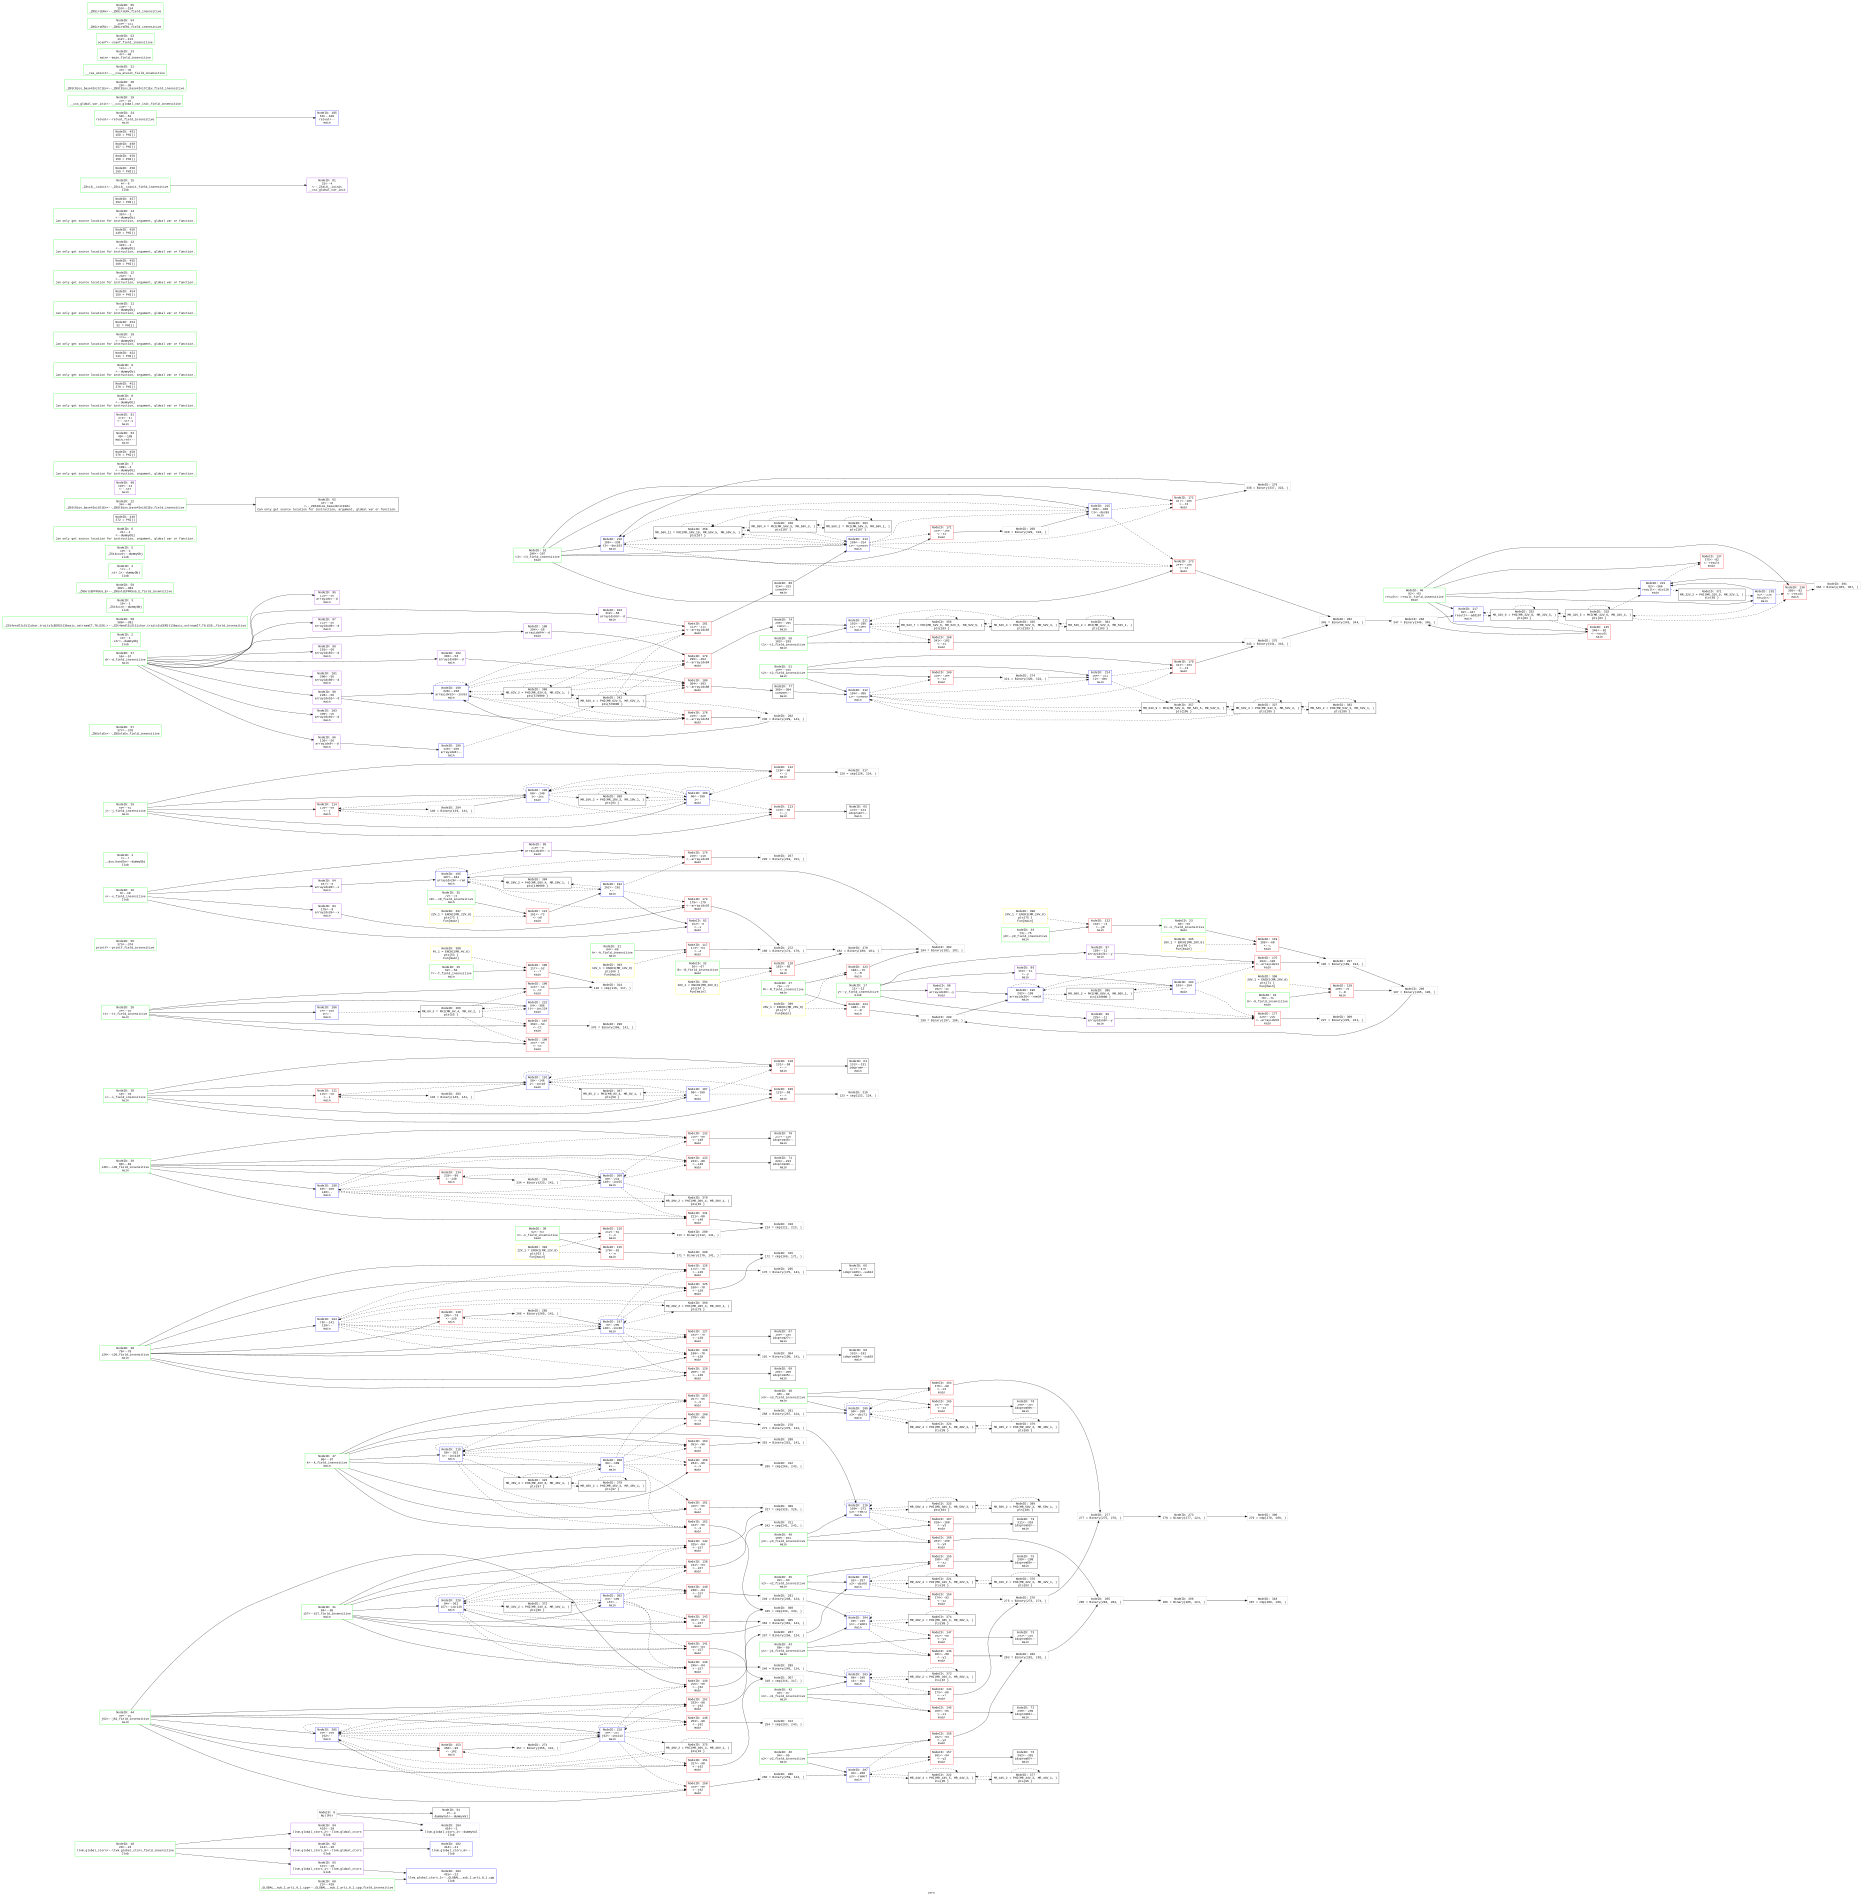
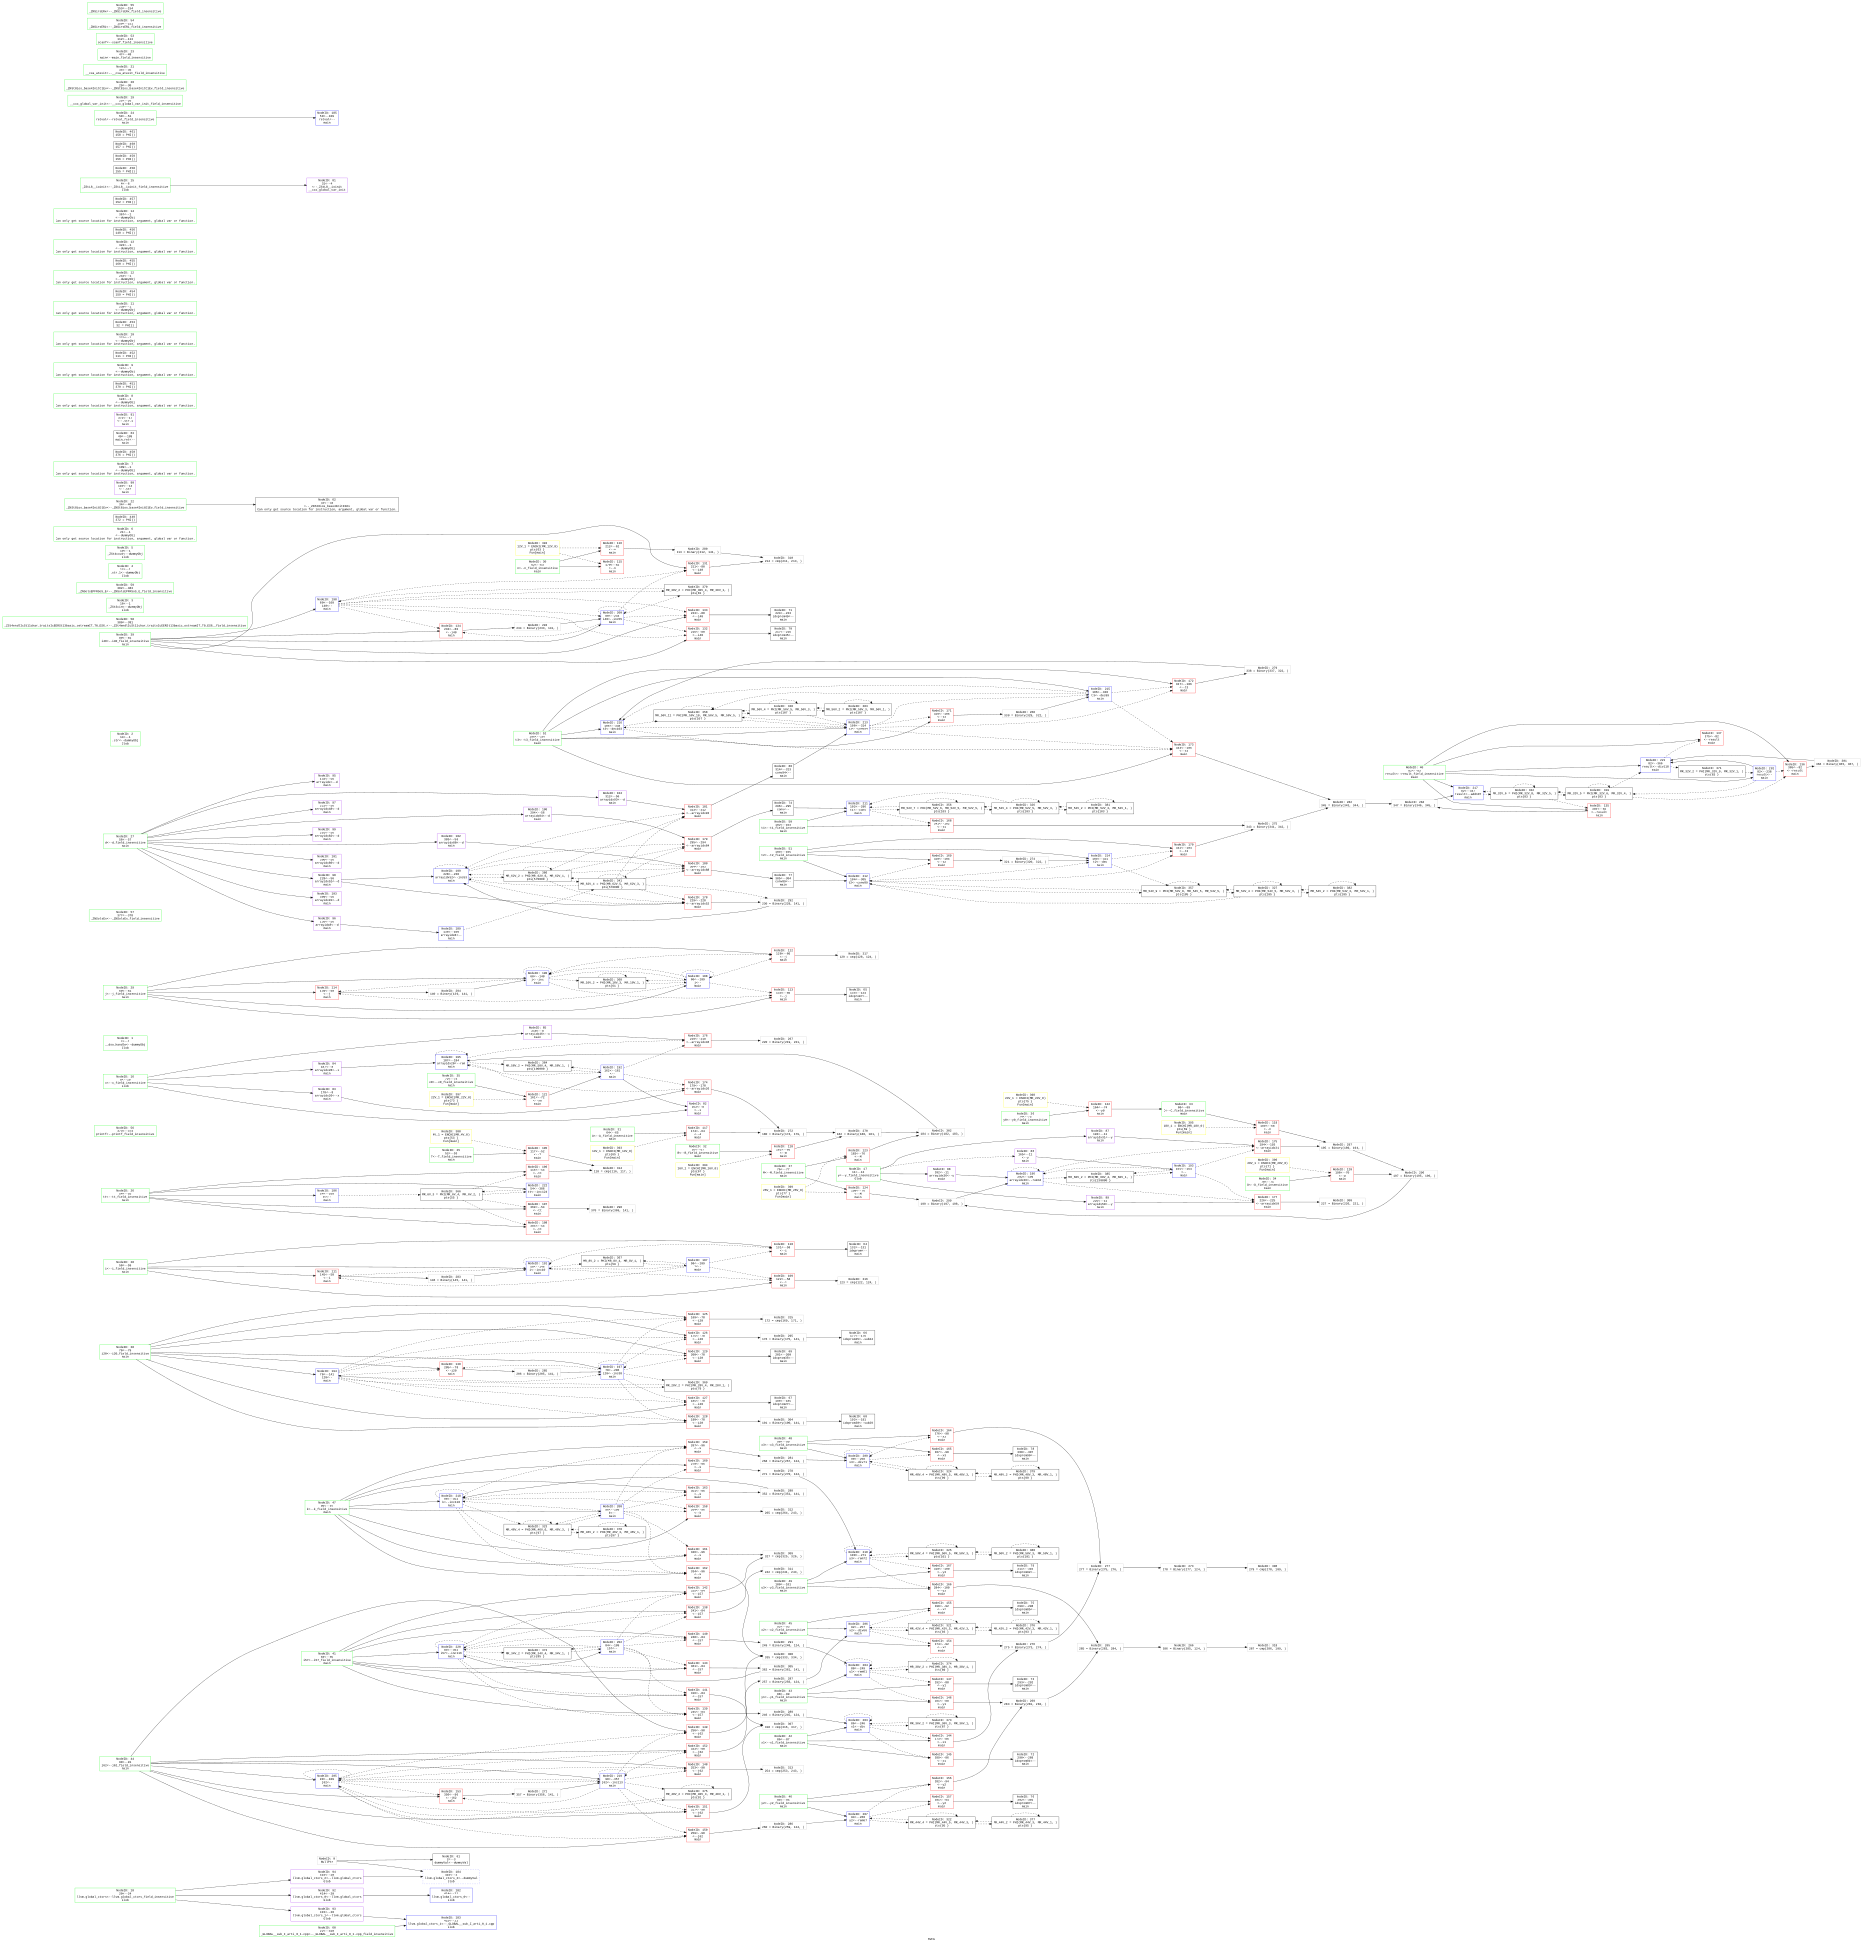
edge "NodeID: 17" -> "NodeID: 86": style solid -> dashed
edge "NodeID: 28" -> "NodeID: 187": removed
node "NodeID: 290": removed
